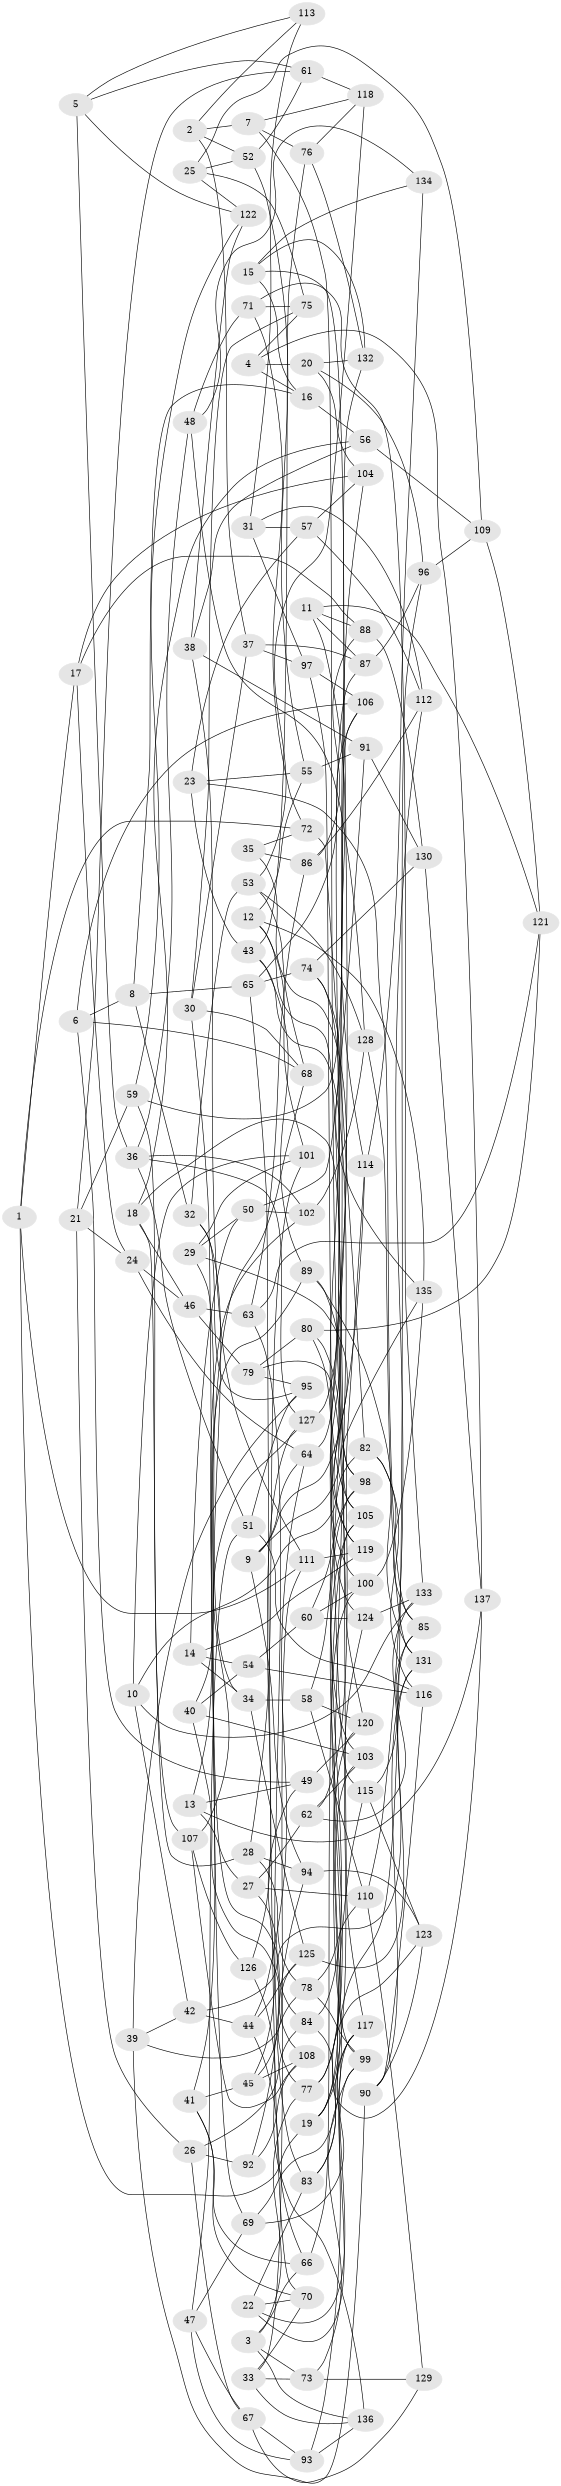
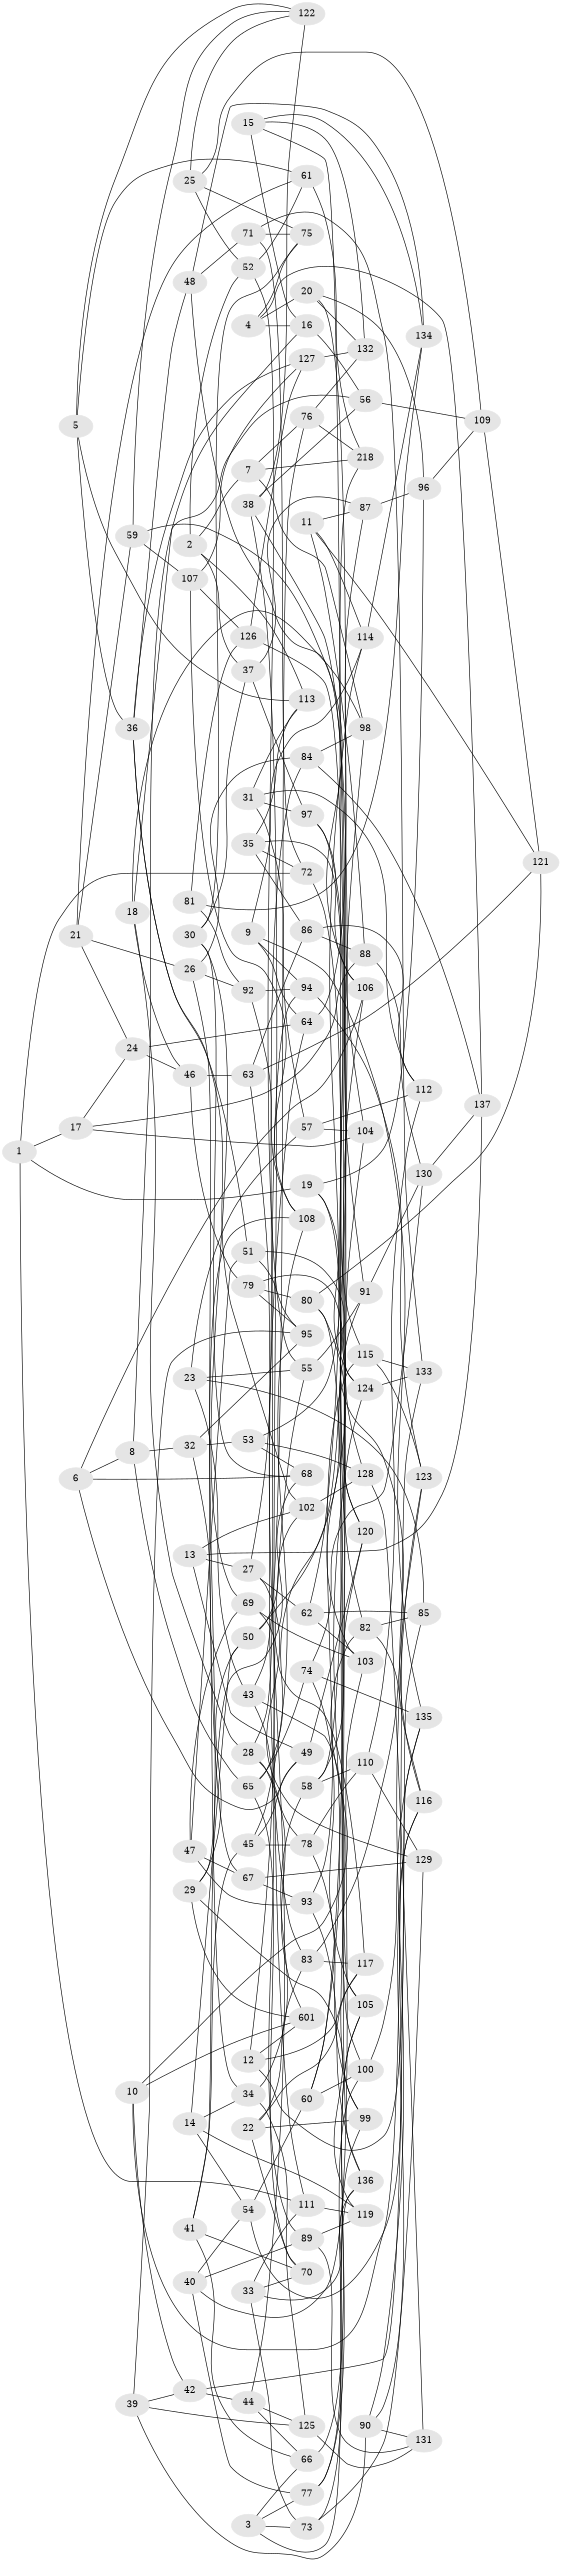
node "118": label "118" -> "218"
edge "113" -- "35": added
node "81": added
node "101": label "101" -> "601"
edge "27" -- "110": now "27" -- "129"
